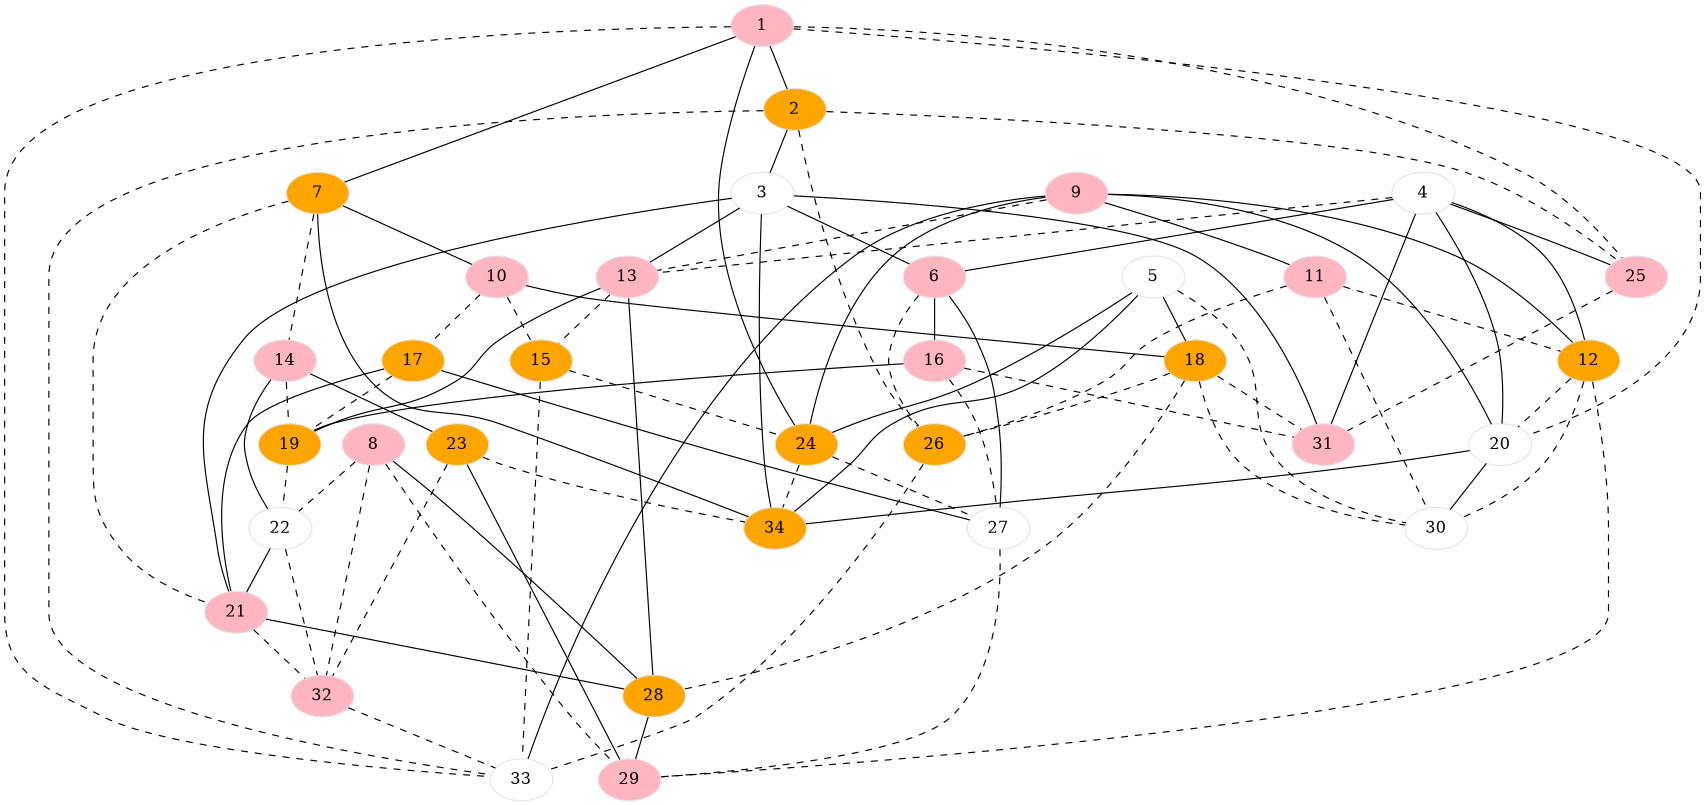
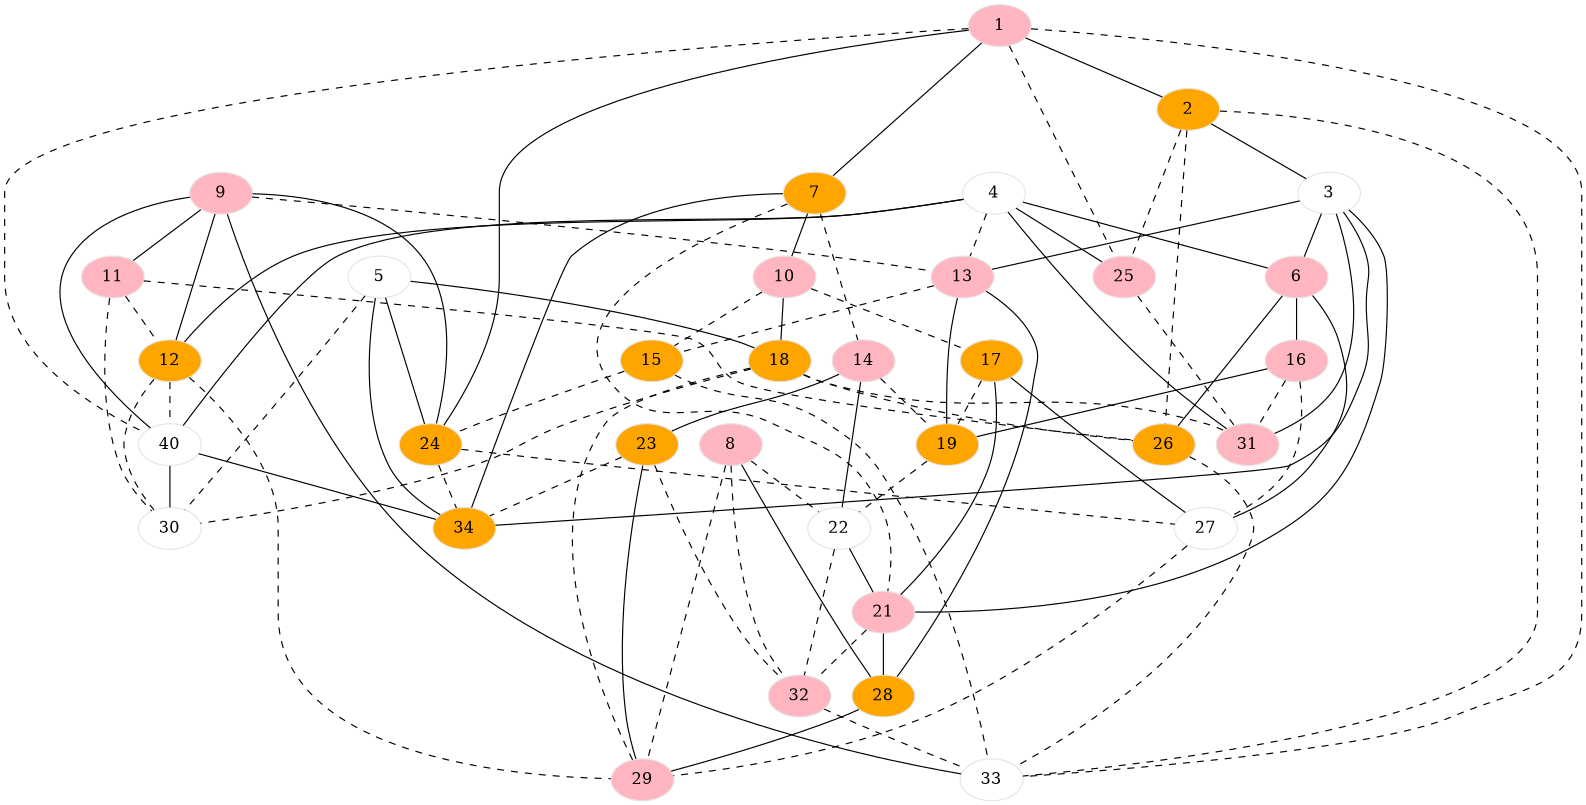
edge "6" -- "26": style dashed -> solid
node "20": label "20" -> "40"
edge "18" -- "28": now "18" -- "29"
